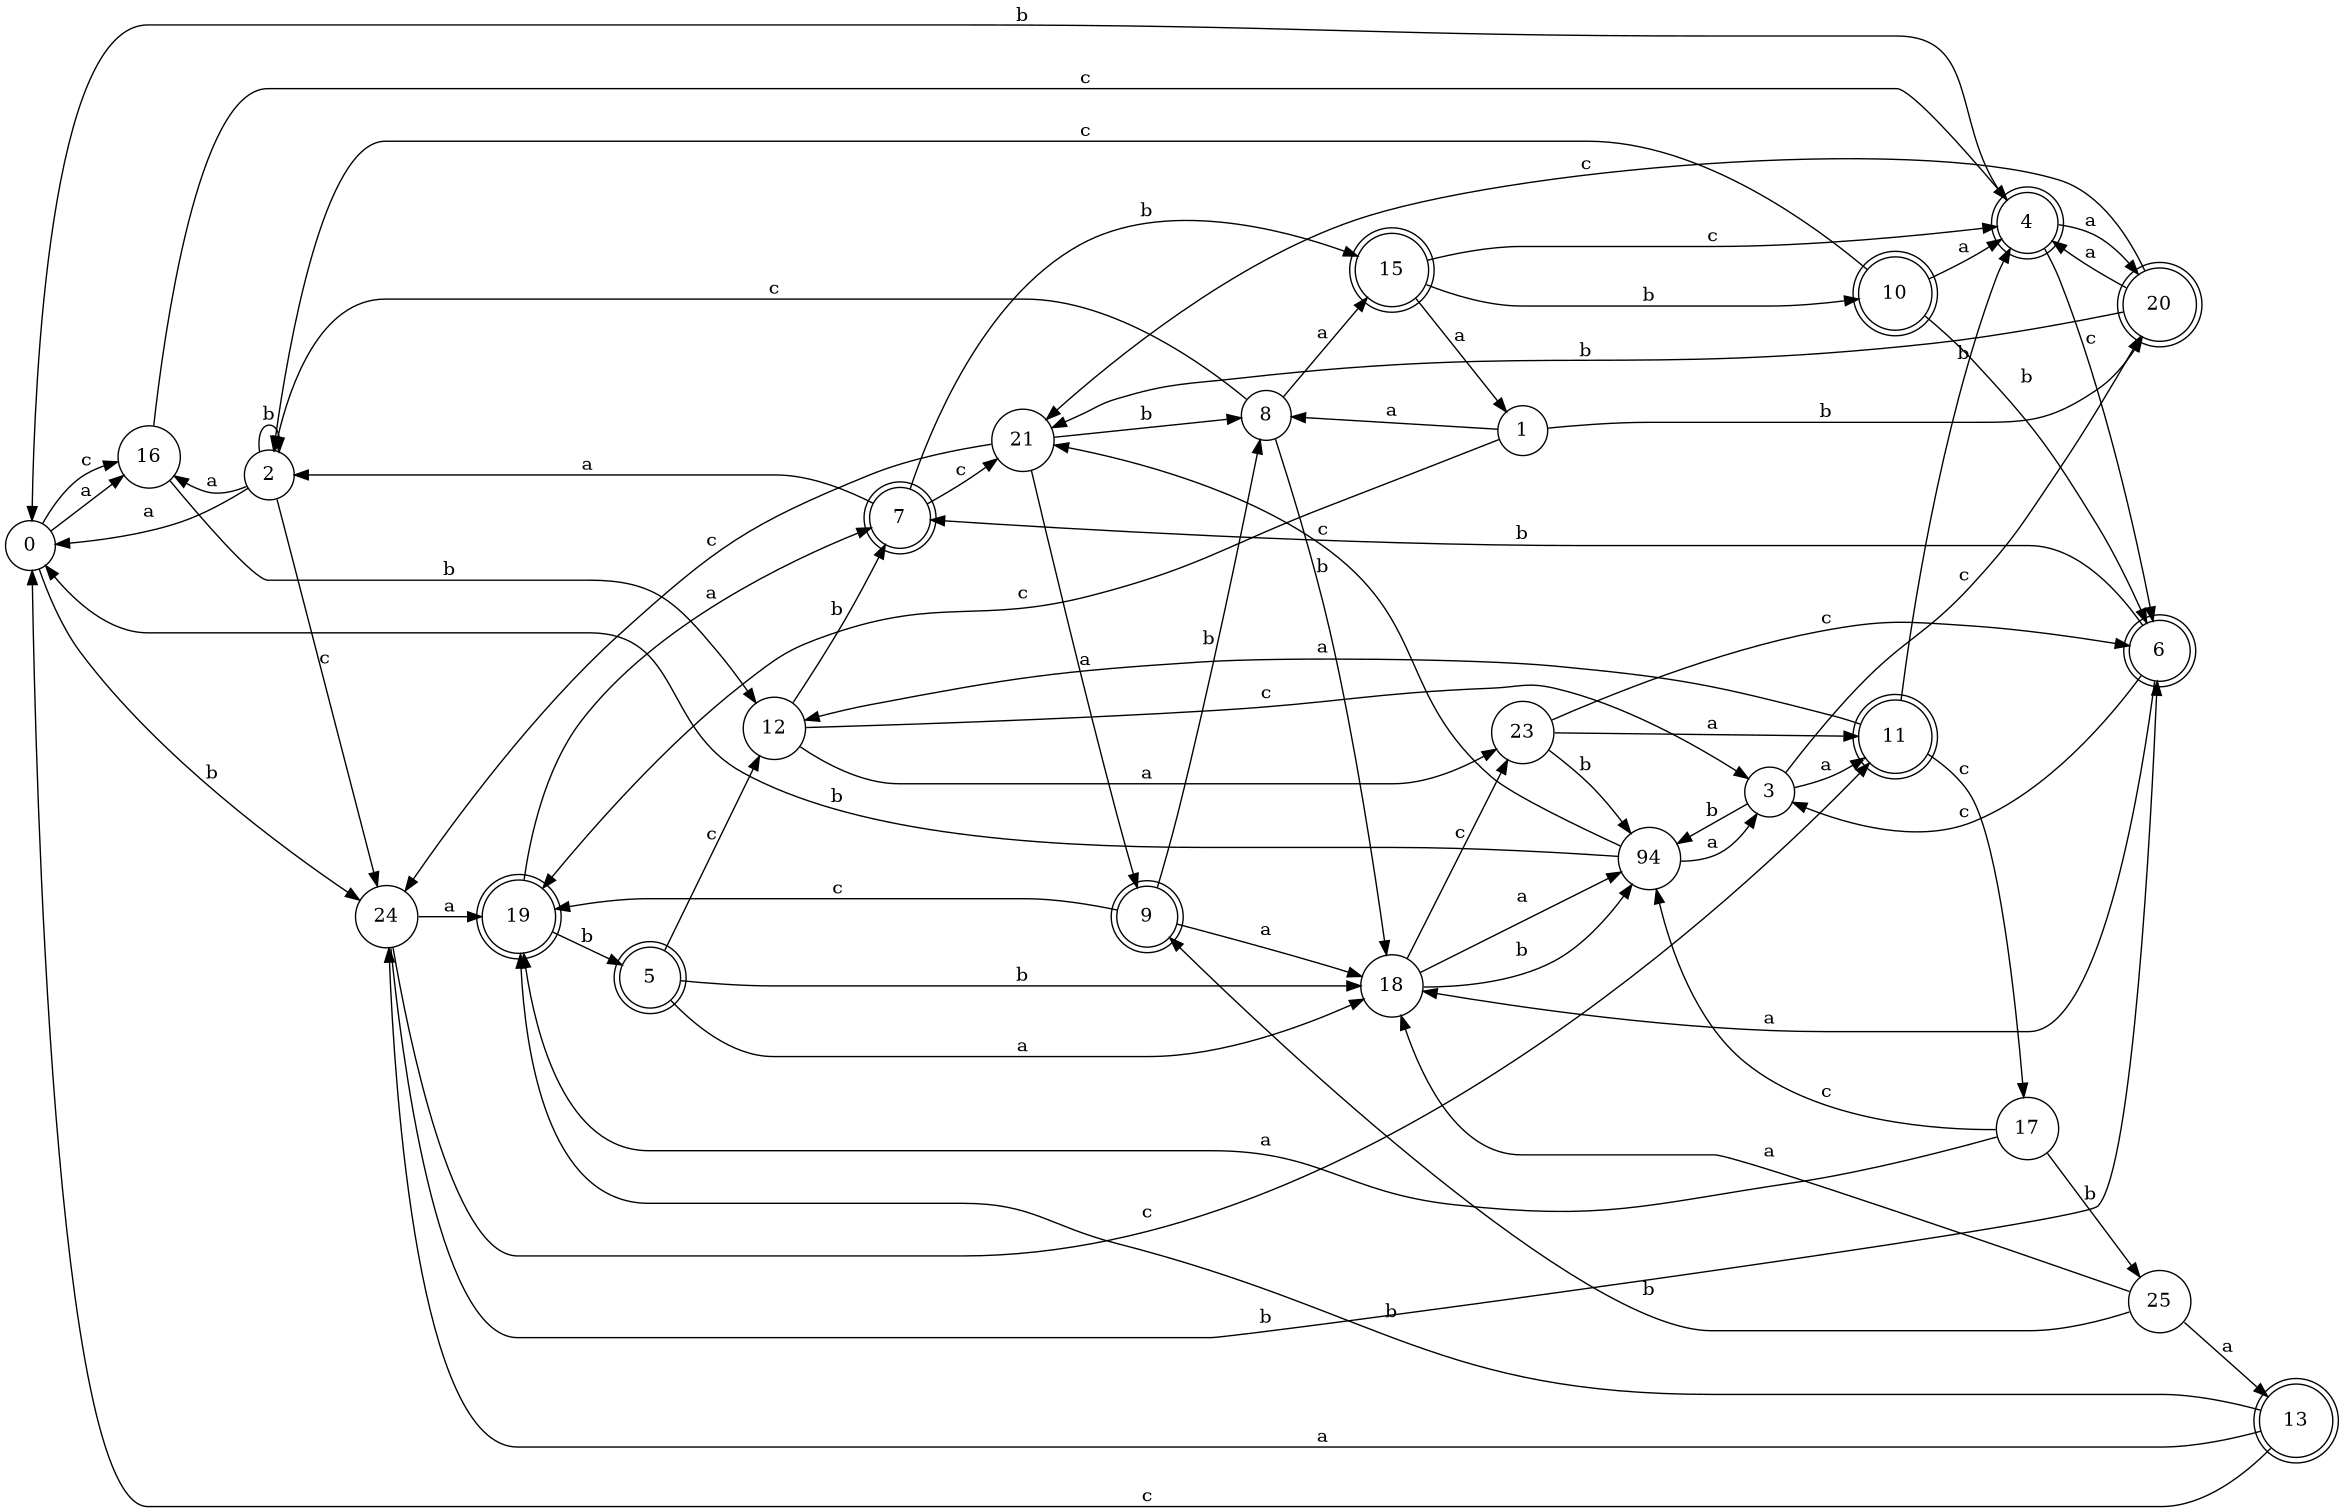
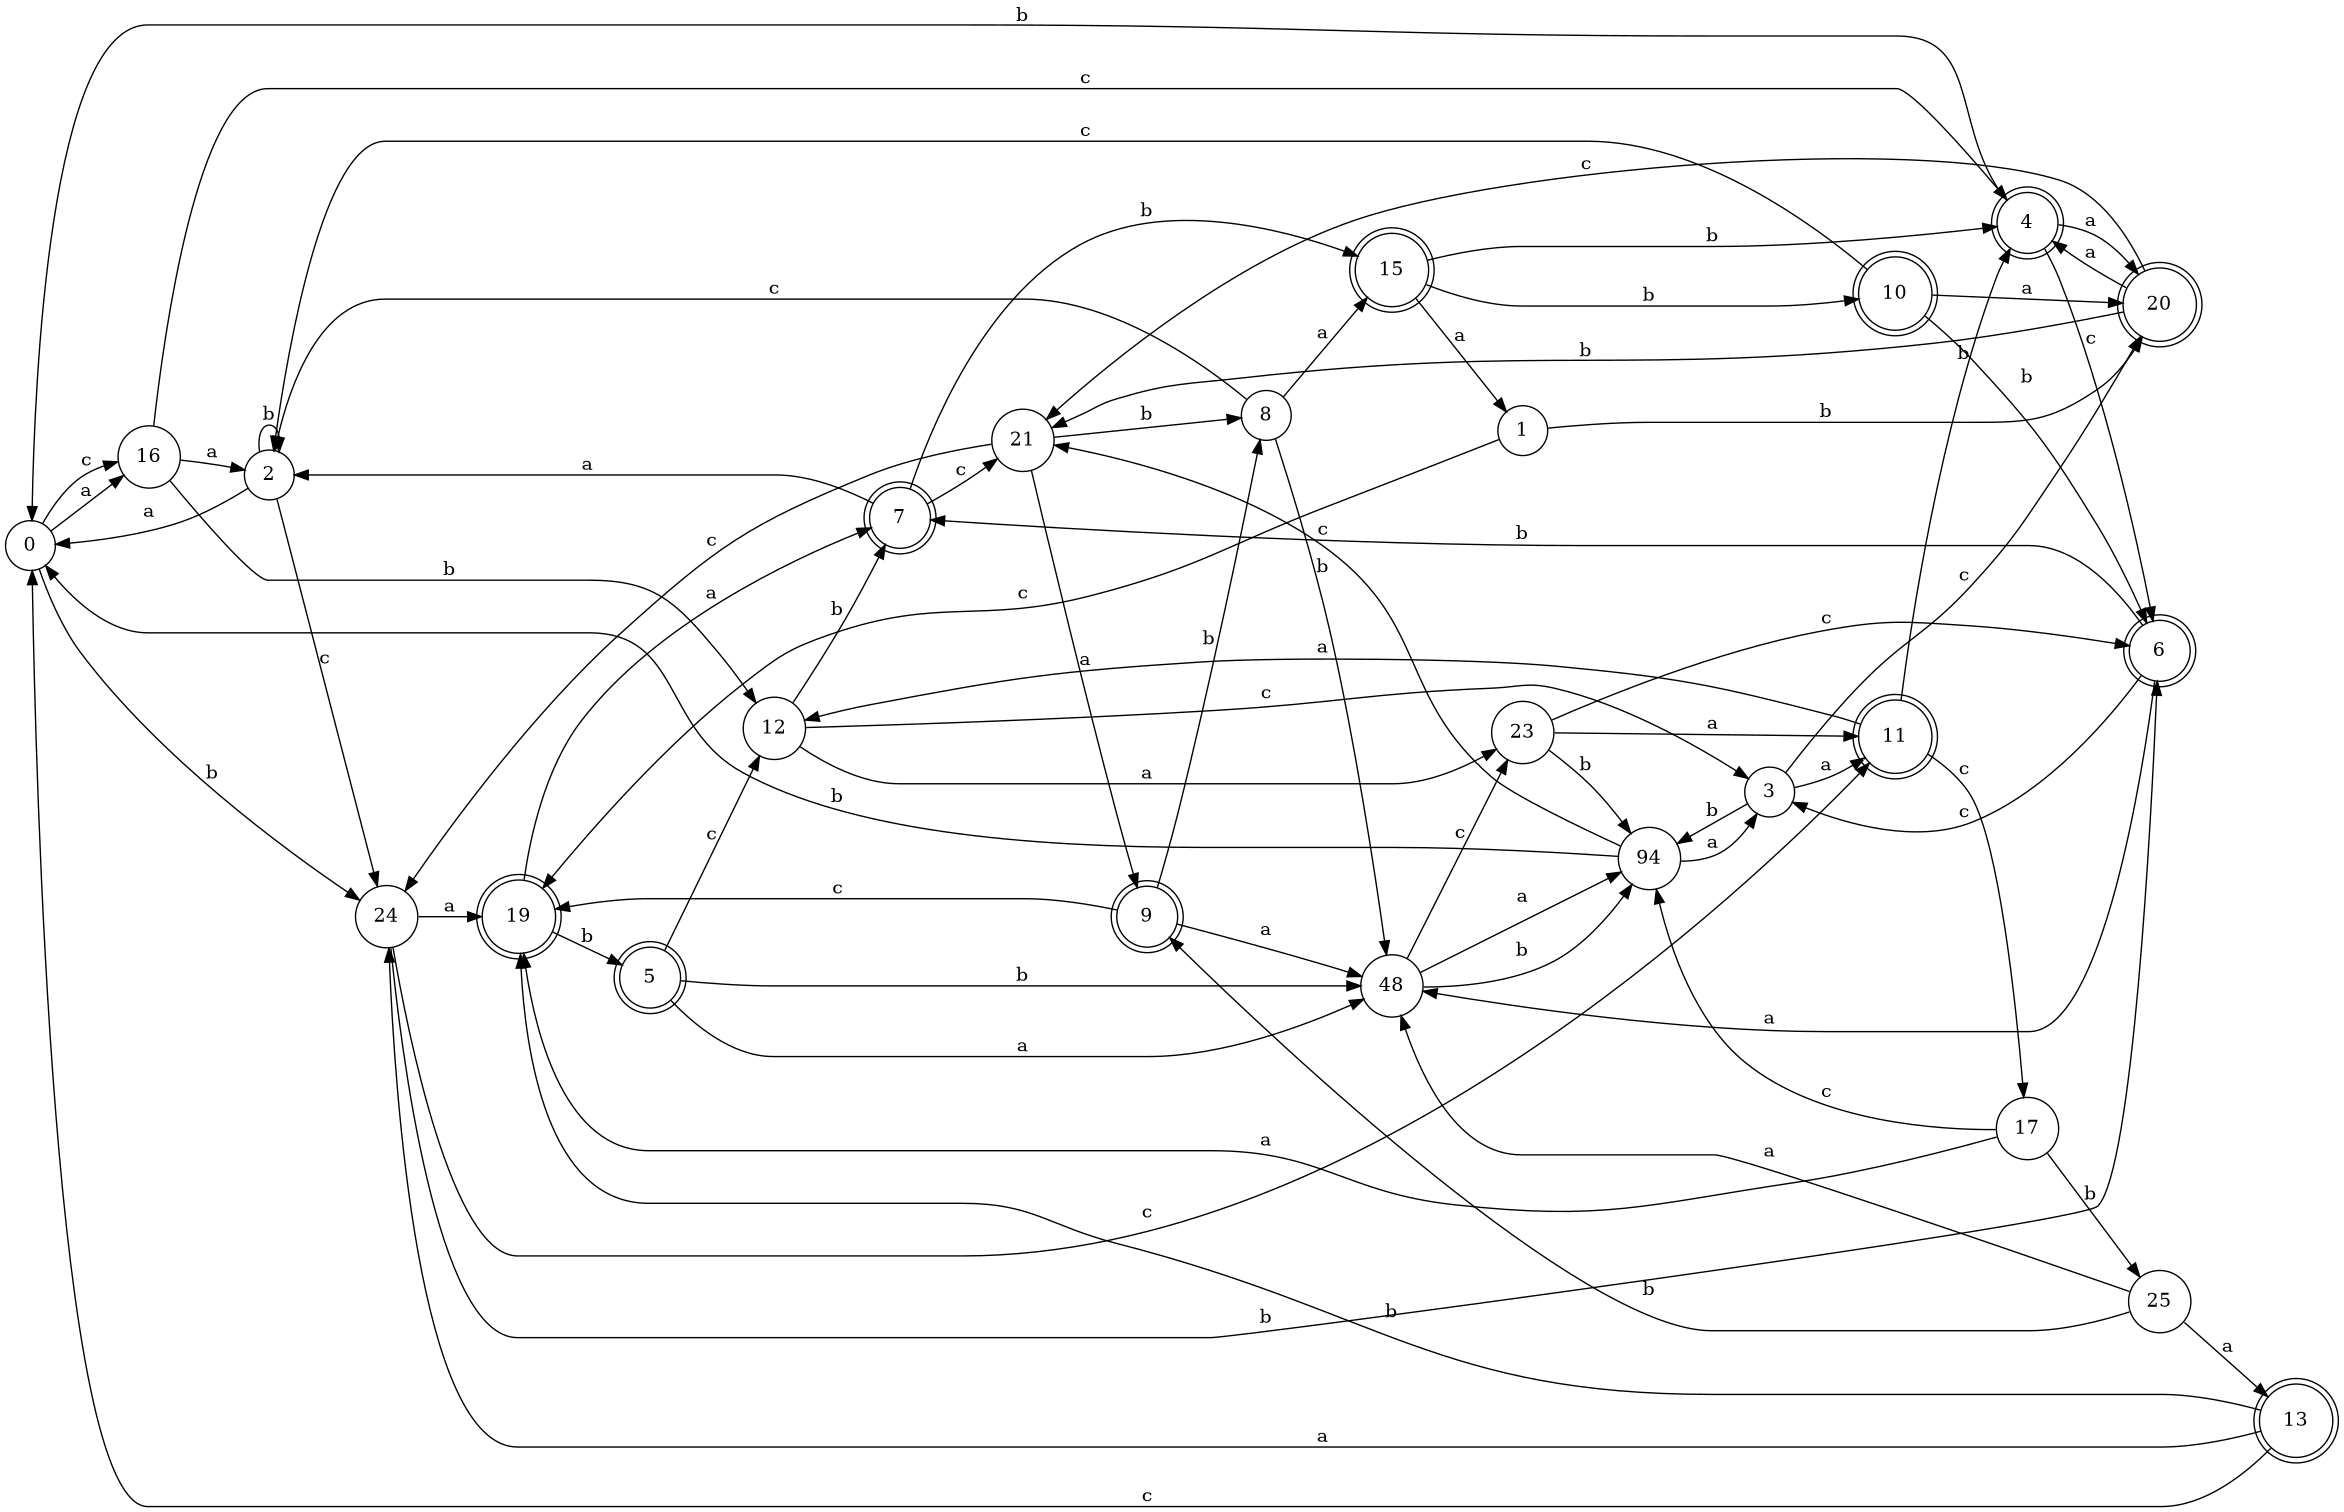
edge "15" -> "4": label "c" -> "b"
edge "10" -> "4": now "10" -> "20"
edge "1" -> "8": removed, label "a"
edge "2" -> "16": reversed
node "18": label "18" -> "48"
